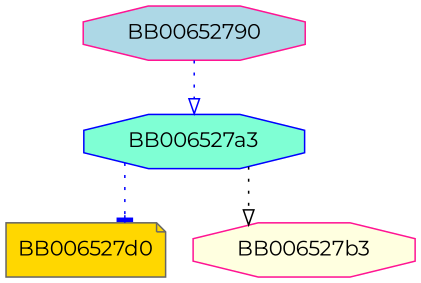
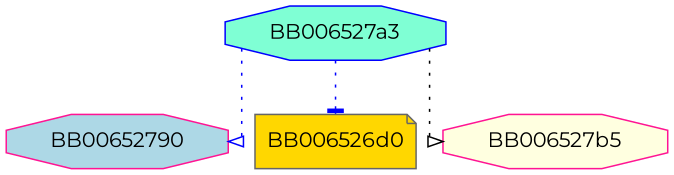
edge "BB00652790" -> "BB006527a3": reversed
node "BB006527d0": label "BB006527d0" -> "BB006526d0"
node "BB006527b3": label "BB006527b3" -> "BB006527b5"
